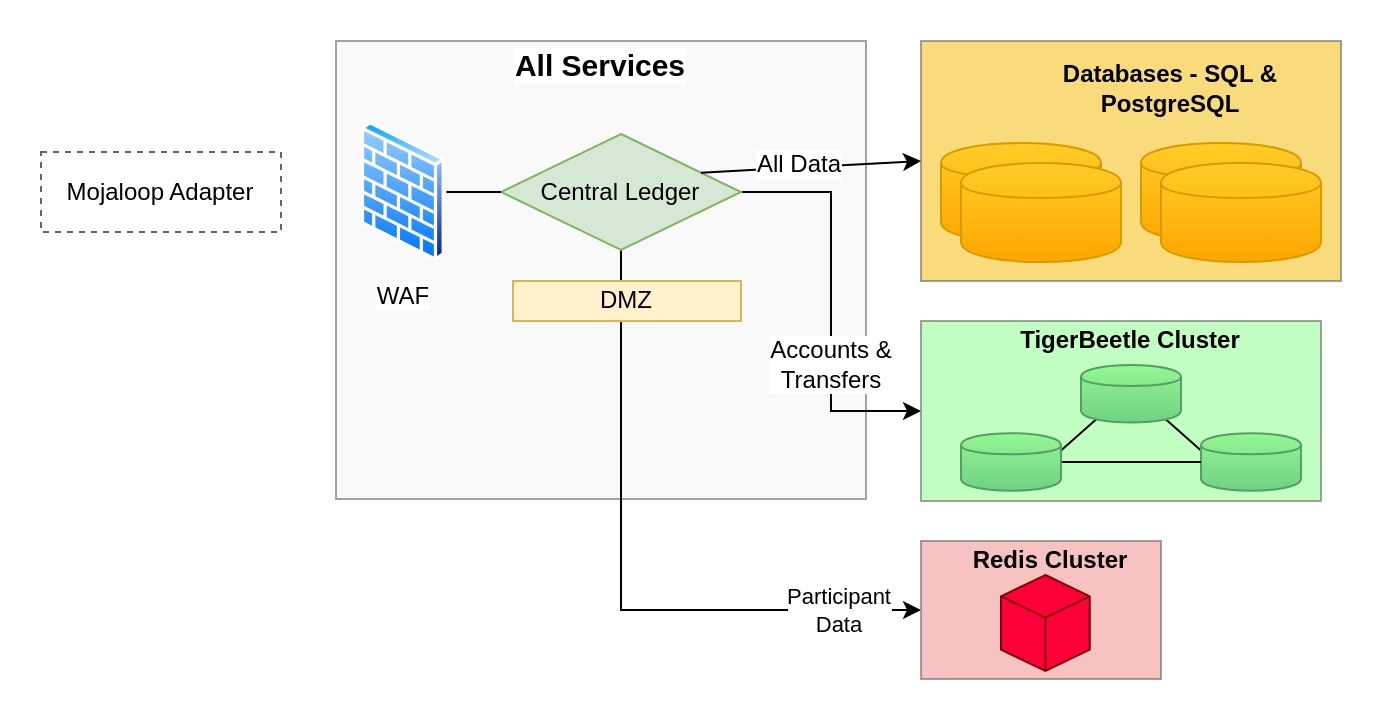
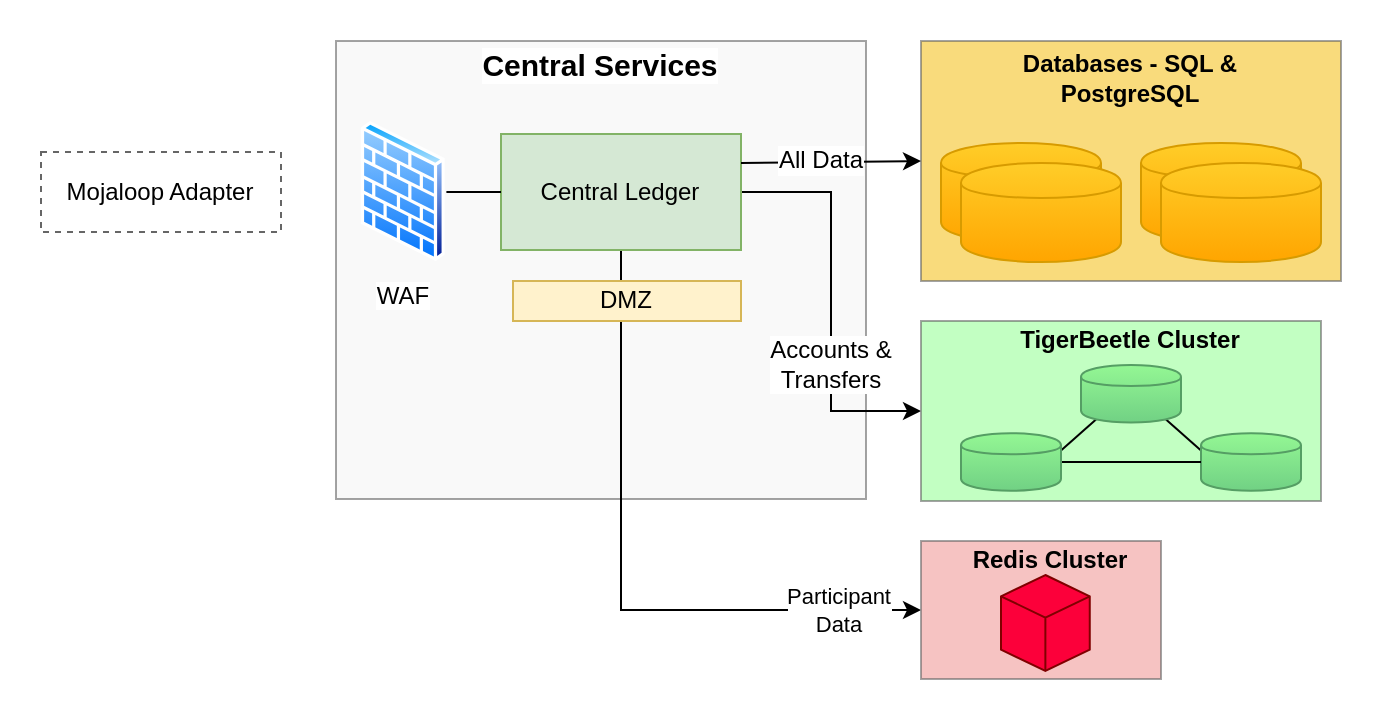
node "All Services": label "All Services" -> "Central Services"
node "Databases - SQL & PostgreSQL": moved (1171, 89) -> (1131, 79)
node "Central Ledger": shape diamond -> rectangle
